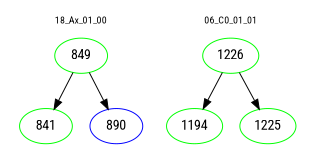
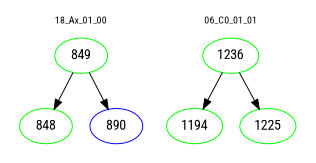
node "1226": label "1226" -> "1236"
node "841": label "841" -> "848"
